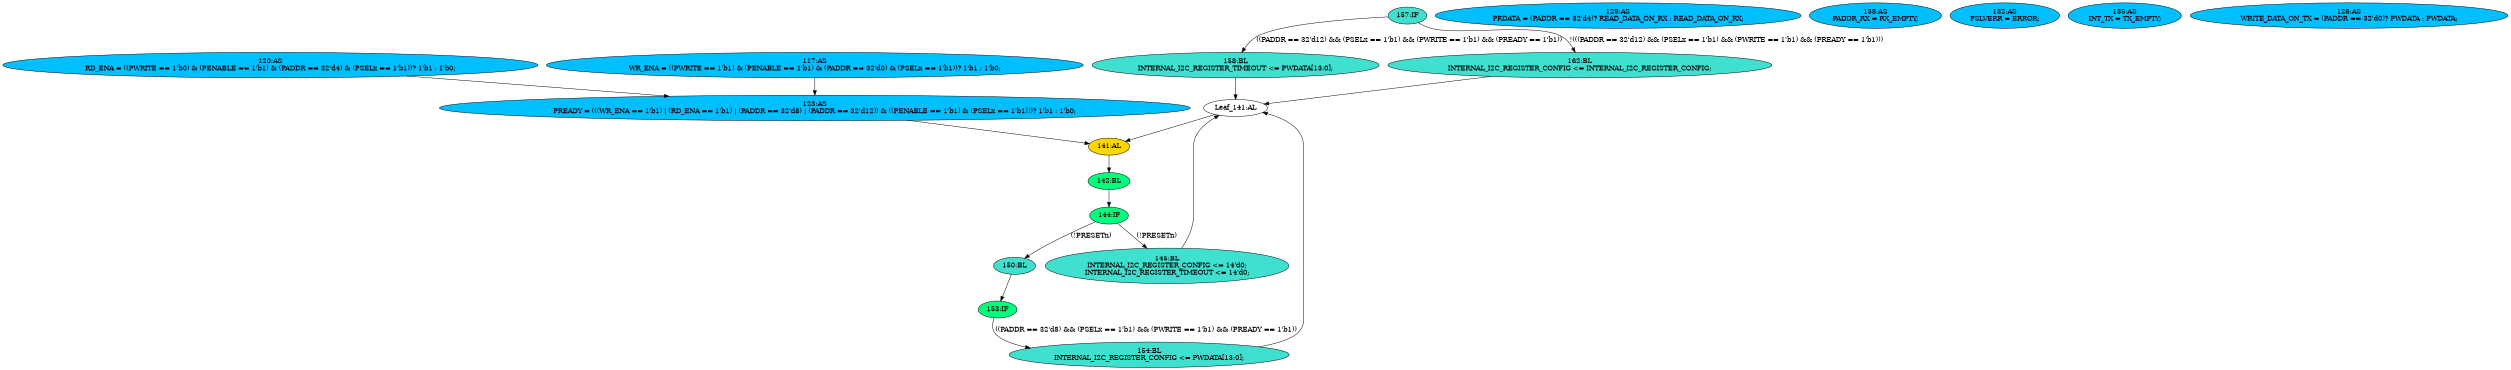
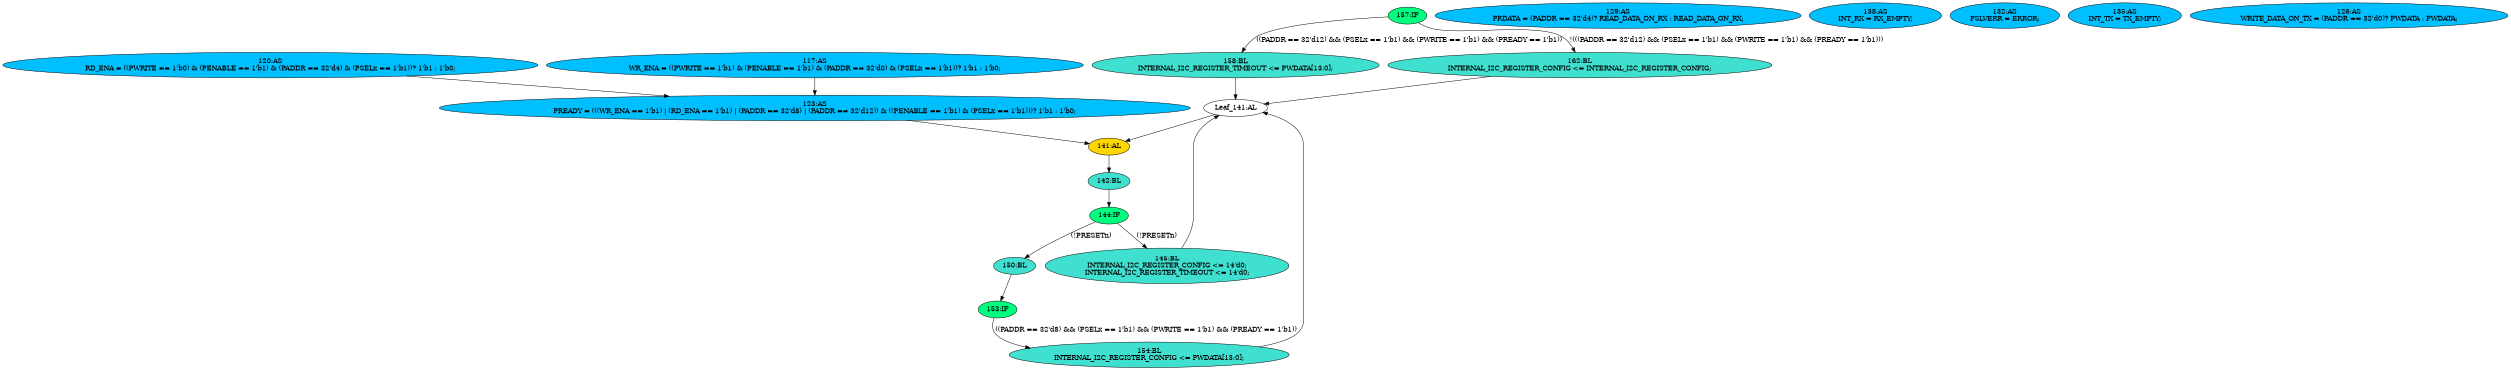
node "157:IF": fillcolor turquoise -> springgreen
node "138:AS PADDR_RX = RX_EMPTY;": label "138:AS PADDR_RX = RX_EMPTY;" -> "138:AS INT_RX = RX_EMPTY;"
node "142:BL": fillcolor springgreen -> turquoise
